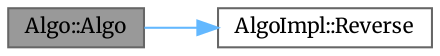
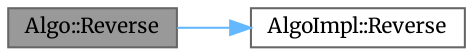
node "Algo::Algo": label "Algo::Algo" -> "Algo::Reverse"
